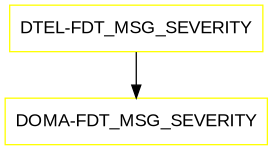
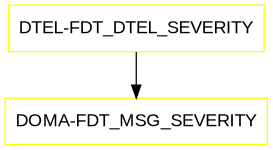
node "DTEL-FDT_MSG_SEVERITY": label "DTEL-FDT_MSG_SEVERITY" -> "DTEL-FDT_DTEL_SEVERITY"
